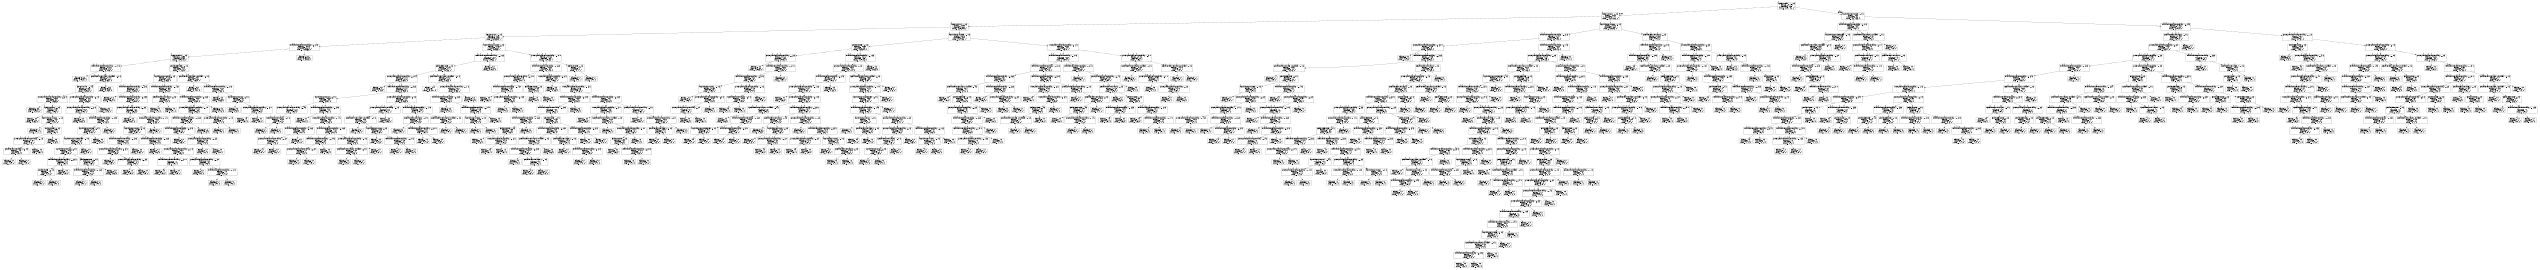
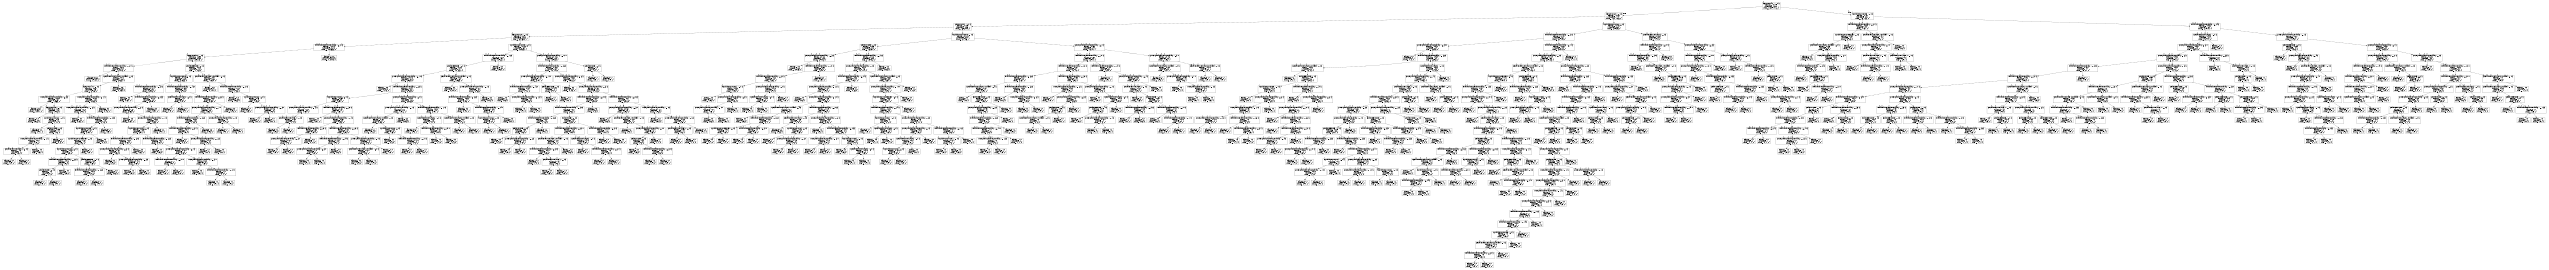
node "entropy = 0.0 samples = 105 value = [0, 105, 0]": label "entropy = 0.0 samples = 105 value = [0, 105, 0]" -> "entropy = 0.0 special = 105 value = [0, 105, 0]"
node "entropy = 0.0 age = 207 value = [0, 207, 0]": label "entropy = 0.0 age = 207 value = [0, 207, 0]" -> "entropy = 0.0 samples = 207 value = [0, 207, 0]"
node "entropy = 0.0 samples = 27 value = [0, 27, 0]": added
